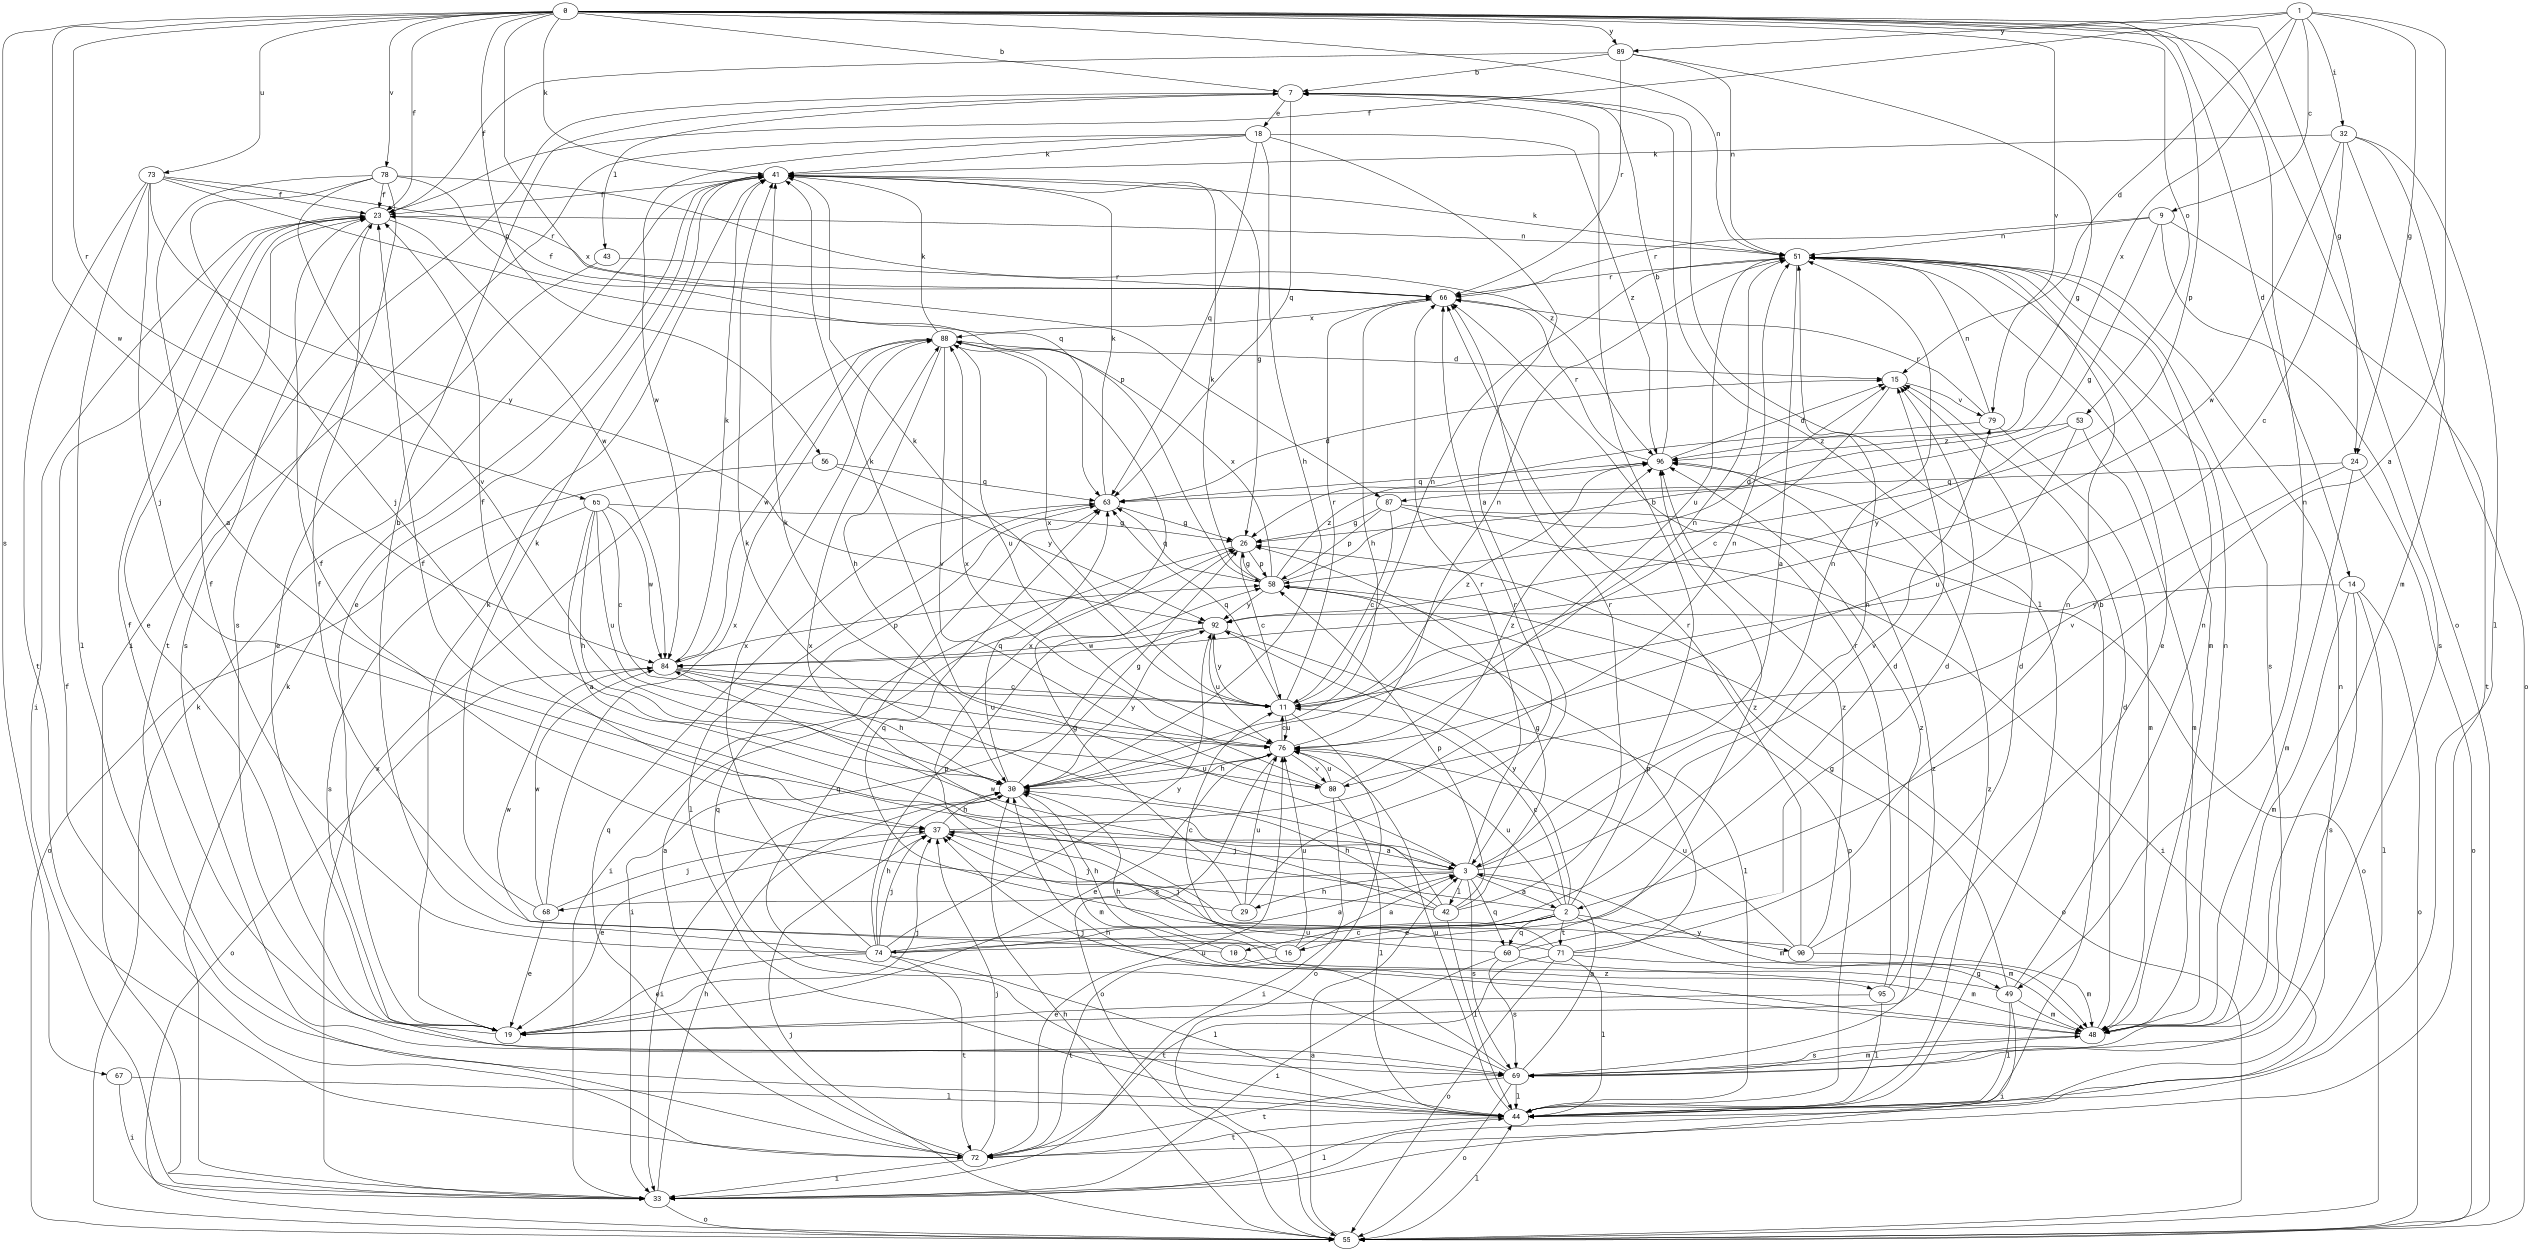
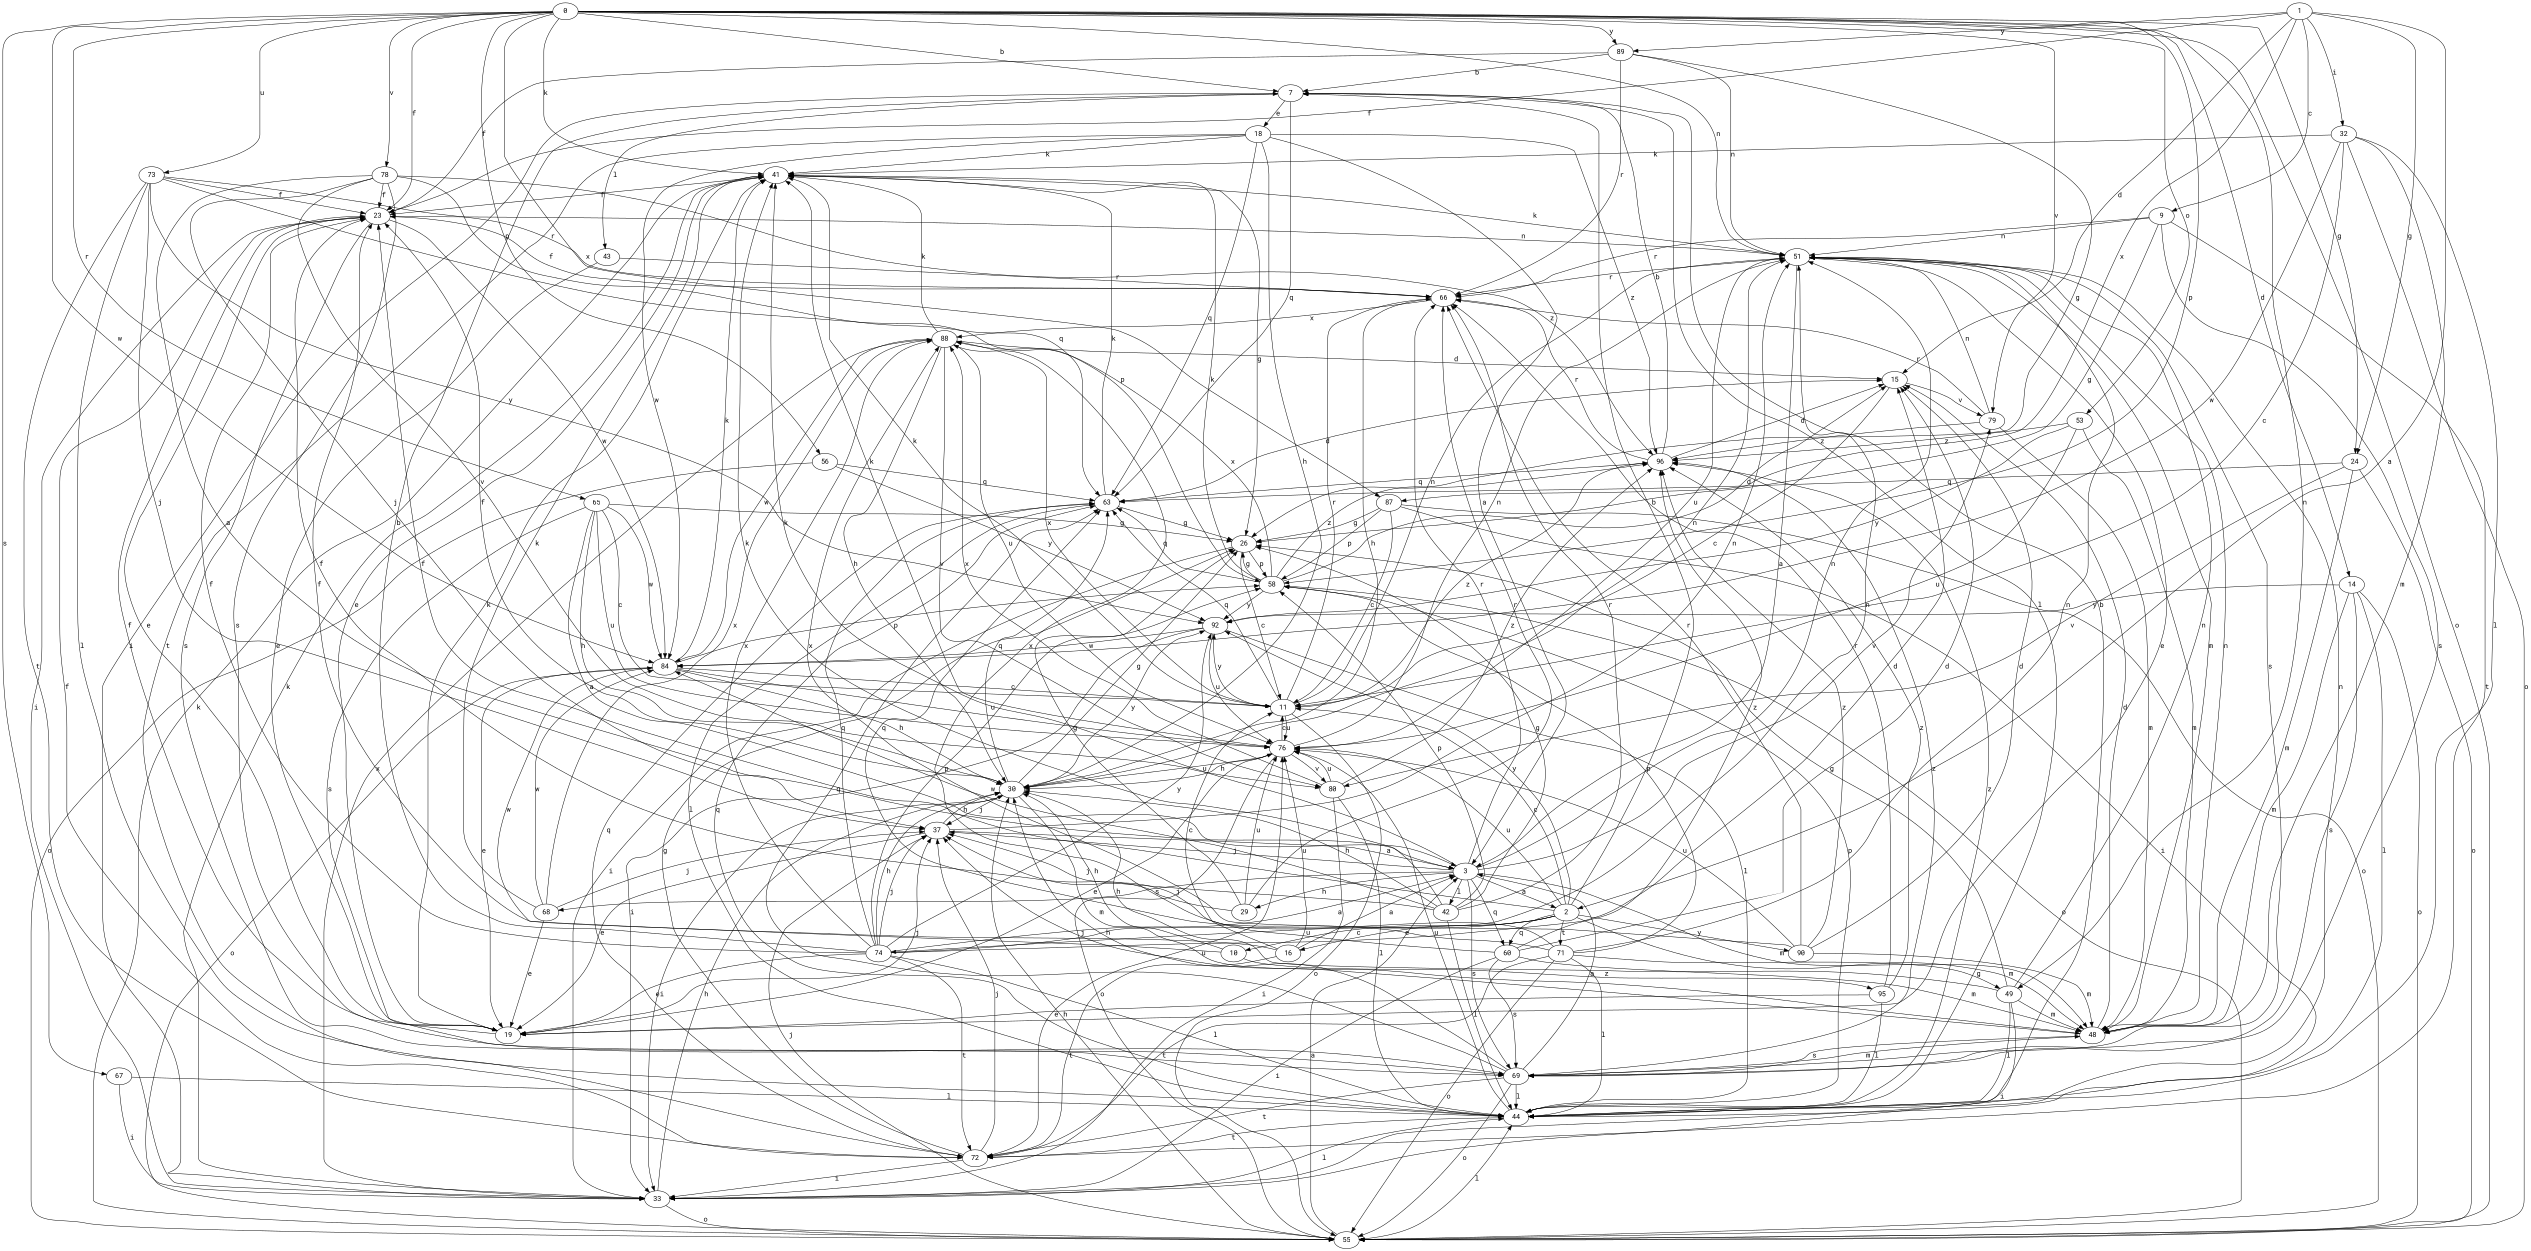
edge "74" -> "63": added, label "q"
edge "84" -> "19": added, label "e"
edge "30" -> "37": added, label "j"
edge "72" -> "26": label "a" -> "g"
